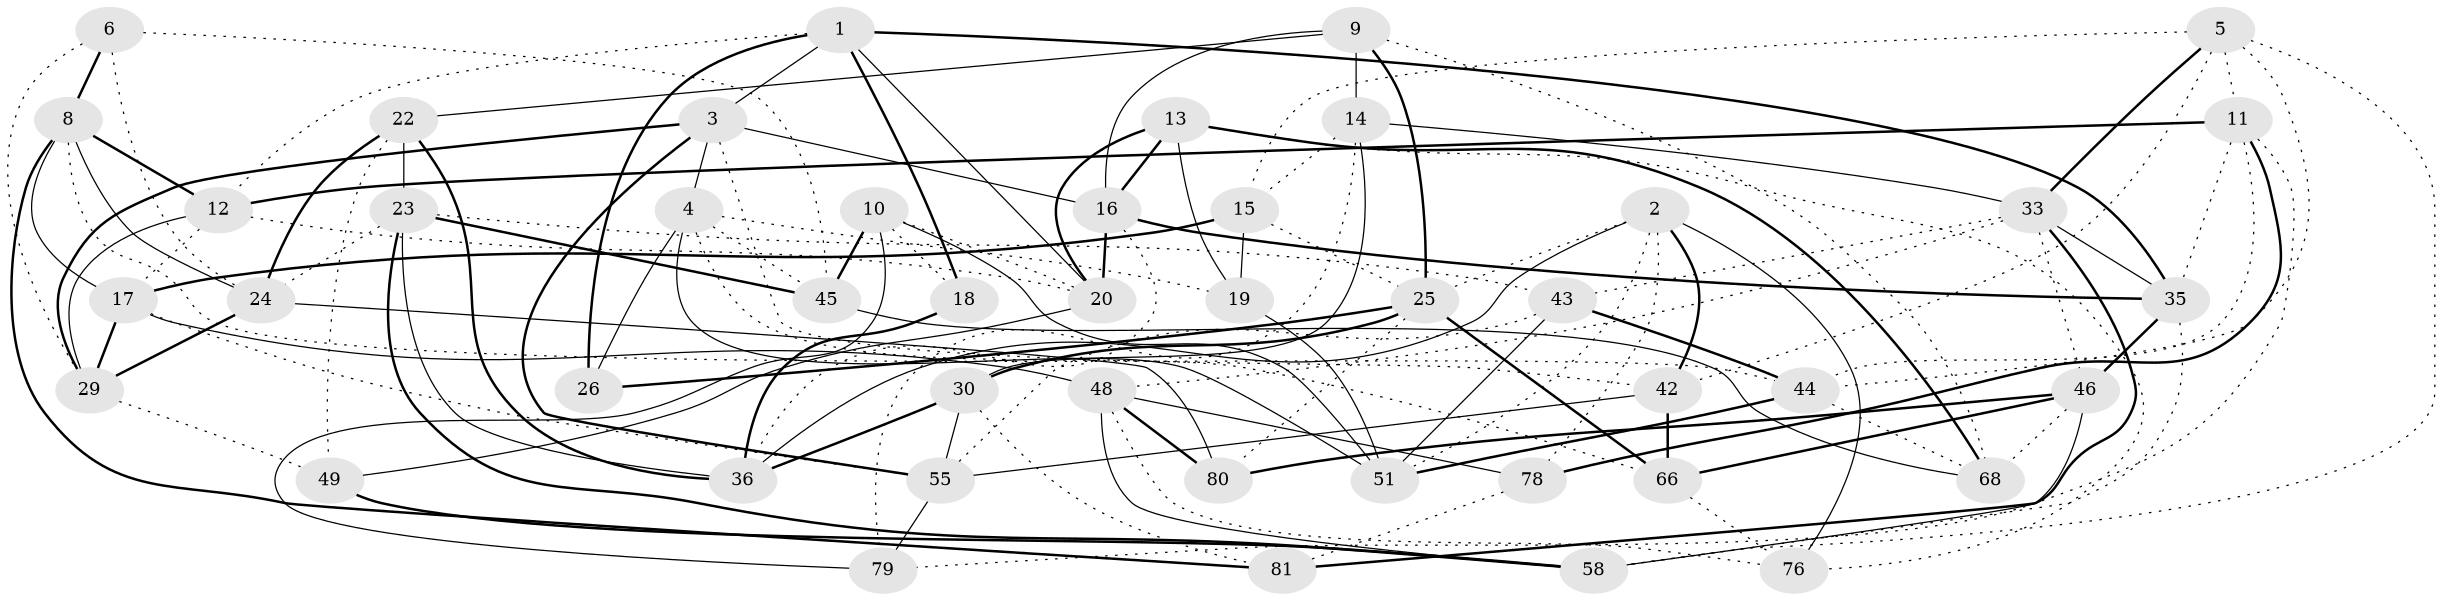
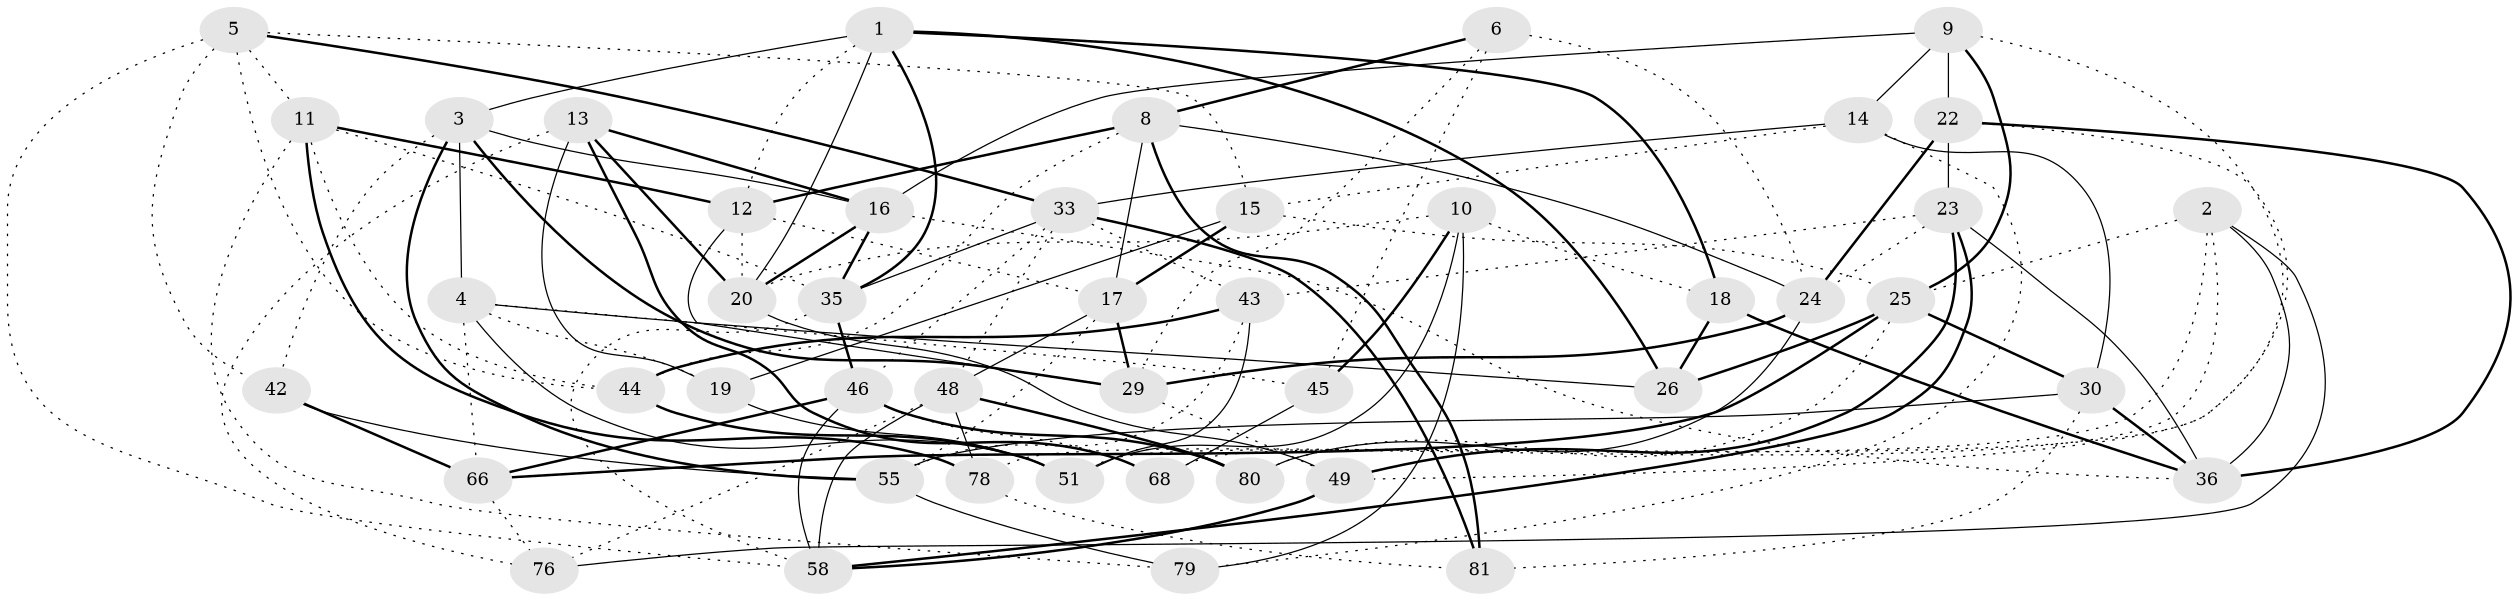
edge "23" -- "45": now "23" -- "49"
edge "2" -- "42": removed
edge "18" -- "26": added
edge "44" -- "68": removed
